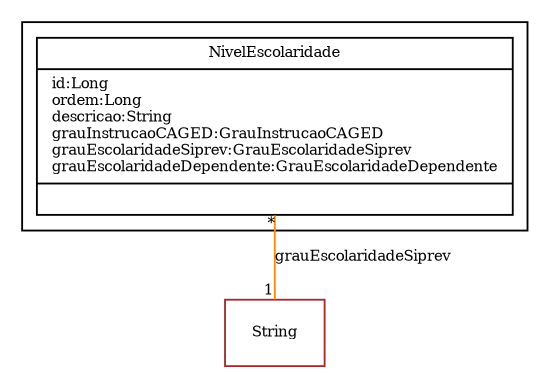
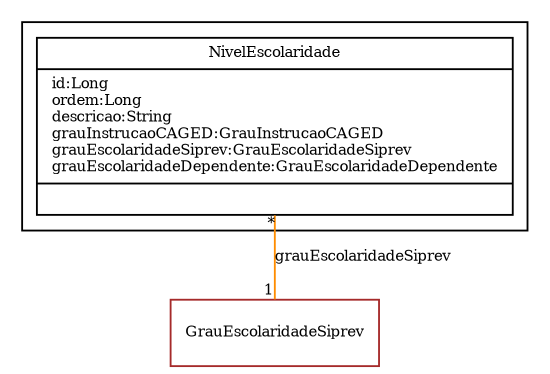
node "String": label "String" -> "GrauEscolaridadeSiprev"
